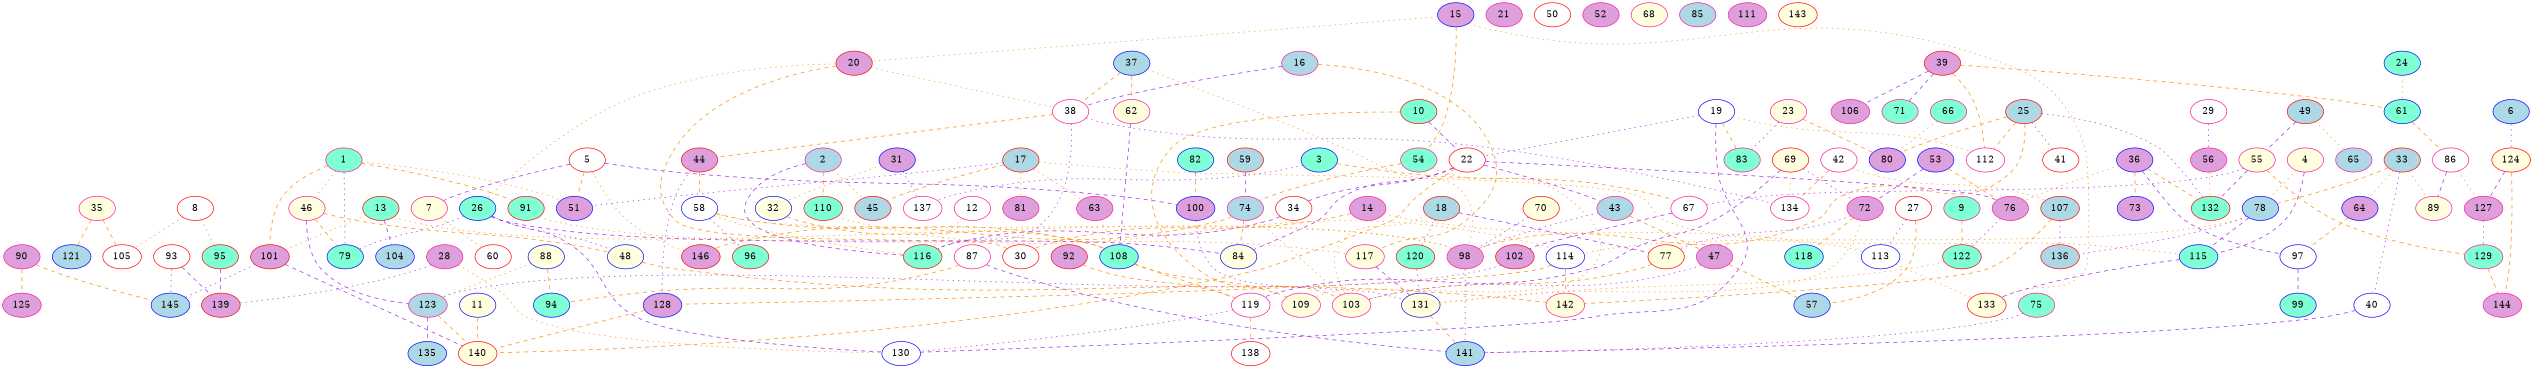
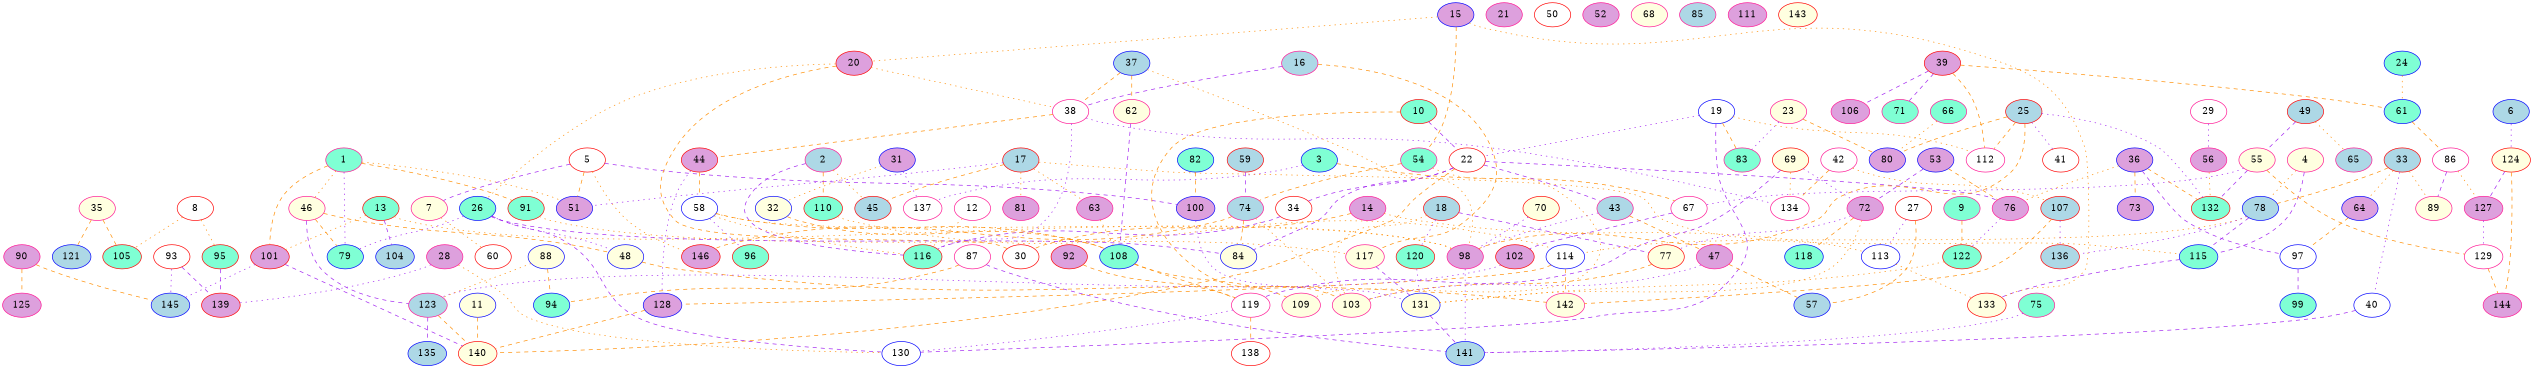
node "105": fillcolor white -> aquamarine
node "129": fillcolor aquamarine -> white
edge "131" -- "141": color darkorange -> purple
